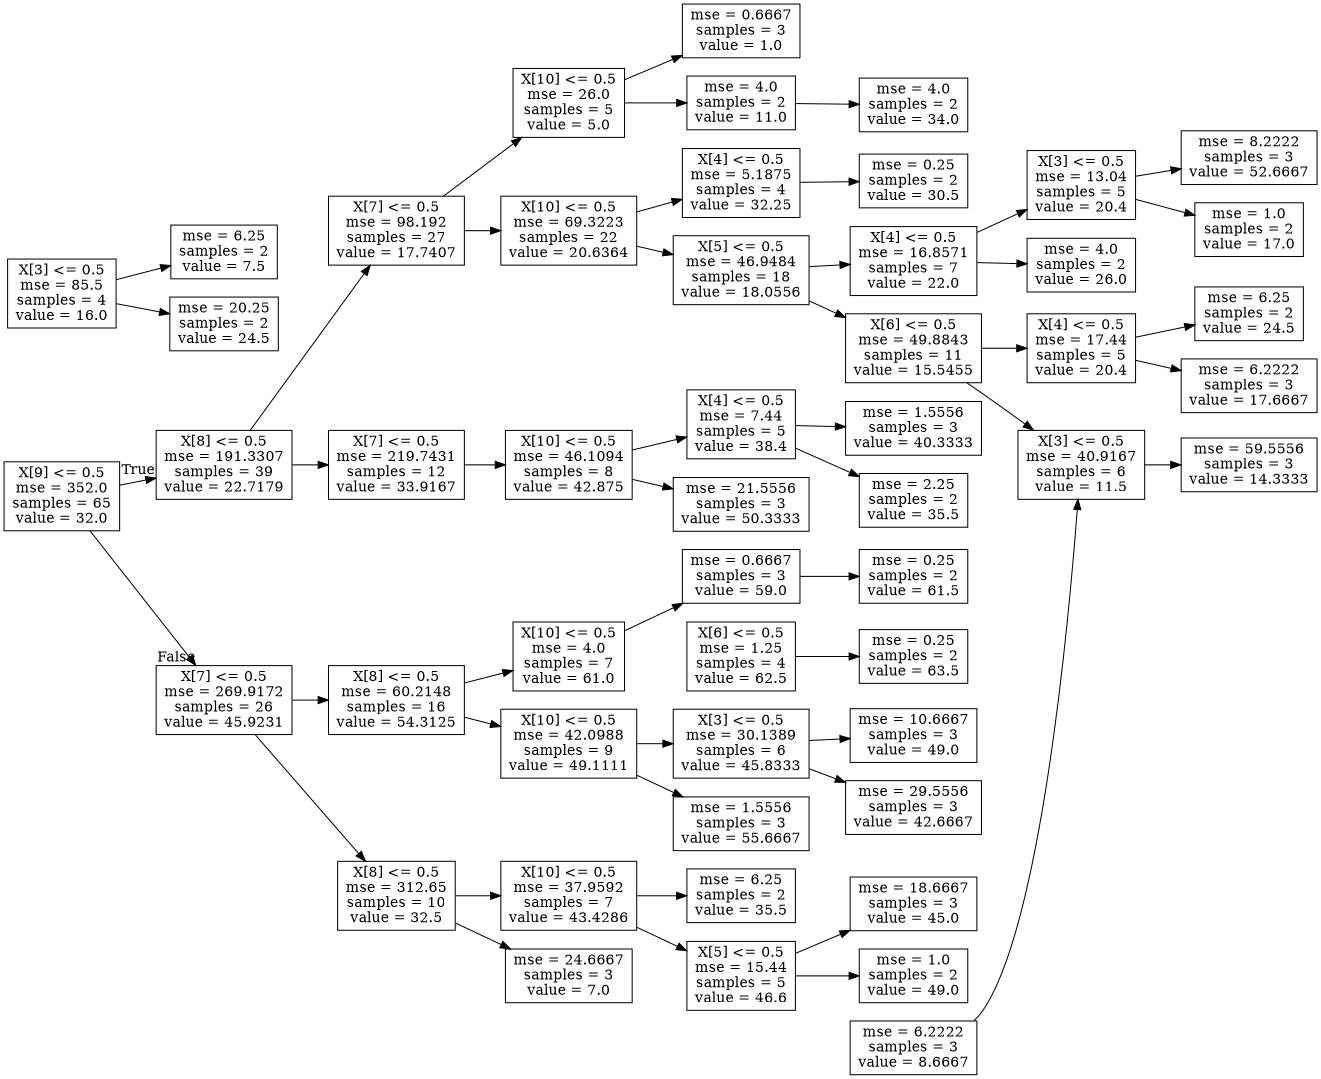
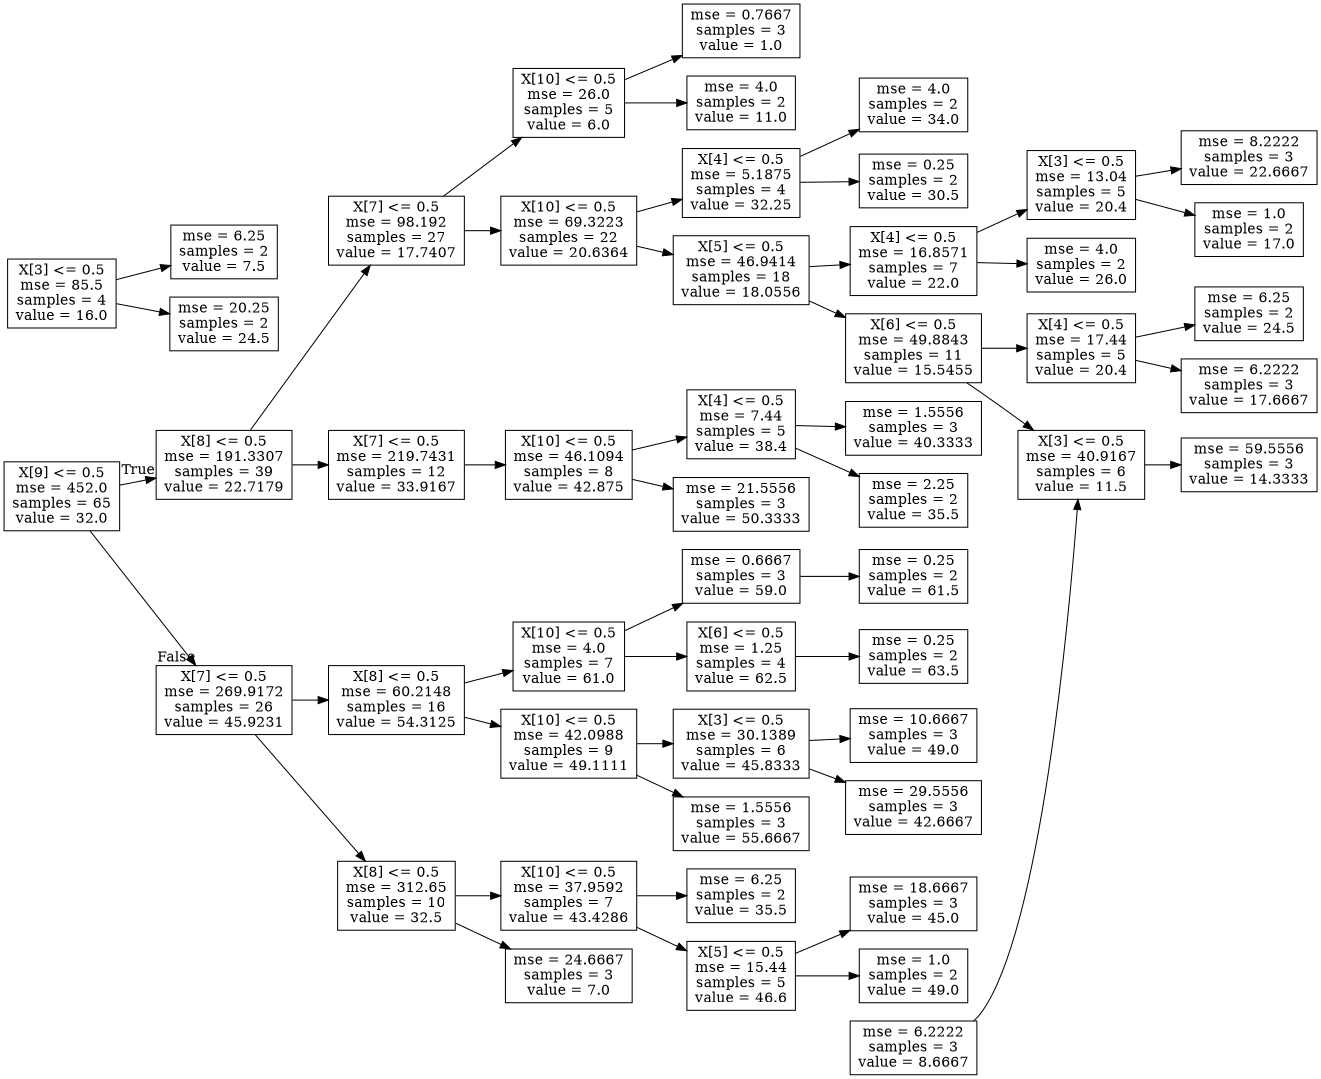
node "mse = 0.6667 samples = 3 value = 1.0": label "mse = 0.6667 samples = 3 value = 1.0" -> "mse = 0.7667 samples = 3 value = 1.0"
node "X[10] <= 0.5 mse = 26.0 samples = 5 value = 5.0": label "X[10] <= 0.5 mse = 26.0 samples = 5 value = 5.0" -> "X[10] <= 0.5 mse = 26.0 samples = 5 value = 6.0"
edge "mse = 4.0 samples = 2 value = 11.0" -> "mse = 4.0 samples = 2 value = 34.0": now "X[4] <= 0.5 mse = 5.1875 samples = 4 value = 32.25" -> "mse = 4.0 samples = 2 value = 34.0"
node "mse = 8.2222 samples = 3 value = 52.6667": label "mse = 8.2222 samples = 3 value = 52.6667" -> "mse = 8.2222 samples = 3 value = 22.6667"
node "X[5] <= 0.5 mse = 46.9484 samples = 18 value = 18.0556": label "X[5] <= 0.5 mse = 46.9484 samples = 18 value = 18.0556" -> "X[5] <= 0.5 mse = 46.9414 samples = 18 value = 18.0556"
node "X[9] <= 0.5 mse = 352.0 samples = 65 value = 32.0": label "X[9] <= 0.5 mse = 352.0 samples = 65 value = 32.0" -> "X[9] <= 0.5 mse = 452.0 samples = 65 value = 32.0"
edge "X[10] <= 0.5 mse = 4.0 samples = 7 value = 61.0" -> "X[6] <= 0.5 mse = 1.25 samples = 4 value = 62.5": added
